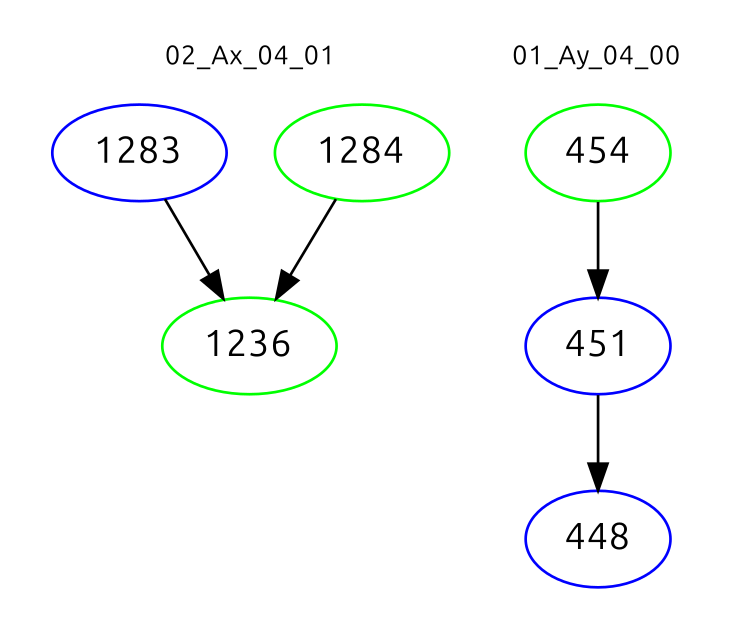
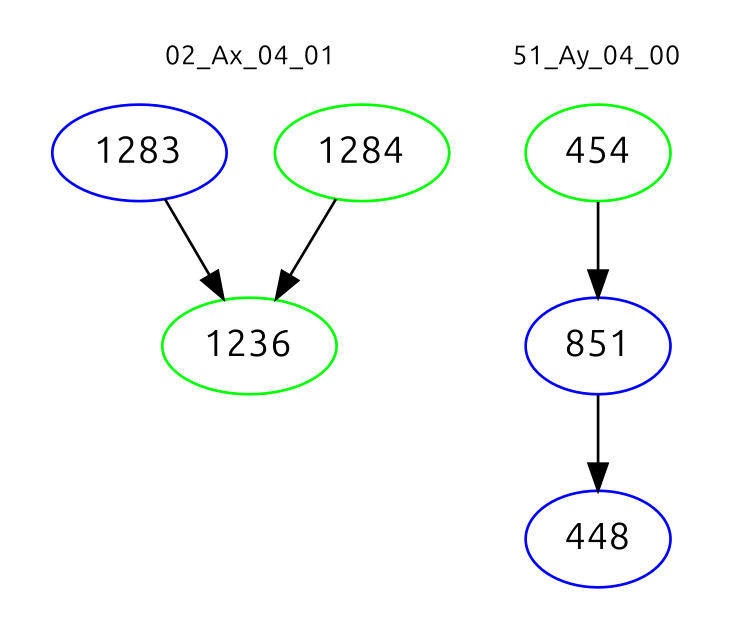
cluster "01_Ay_04_00": label "01_Ay_04_00" -> "51_Ay_04_00"
node "451": label "451" -> "851"
